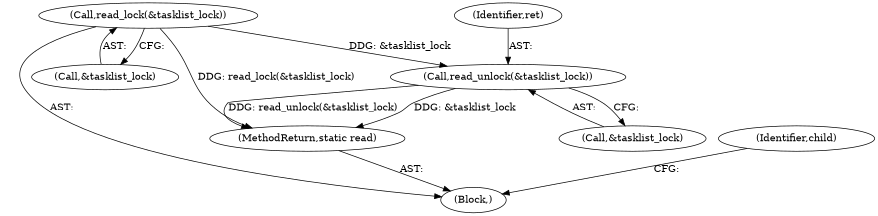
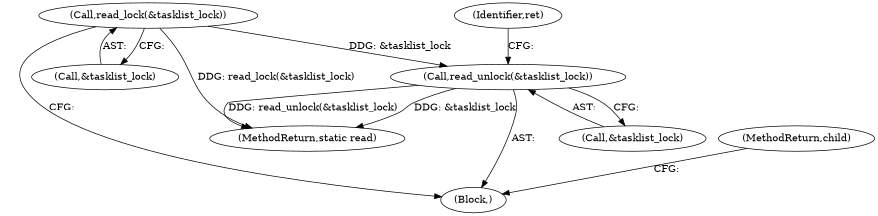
edge "(Identifier,ret)" -> "(Call,read_unlock(&tasklist_lock))": label "AST: " -> "CFG: "
edge "(Call,read_lock(&tasklist_lock))" -> "(Block,)": label "AST: " -> "CFG: "
node "(Identifier,child)": label "(Identifier,child)" -> "(MethodReturn,child)"
edge "(MethodReturn,static read)" -> "(Block,)": now "(Call,read_unlock(&tasklist_lock))" -> "(Block,)"
